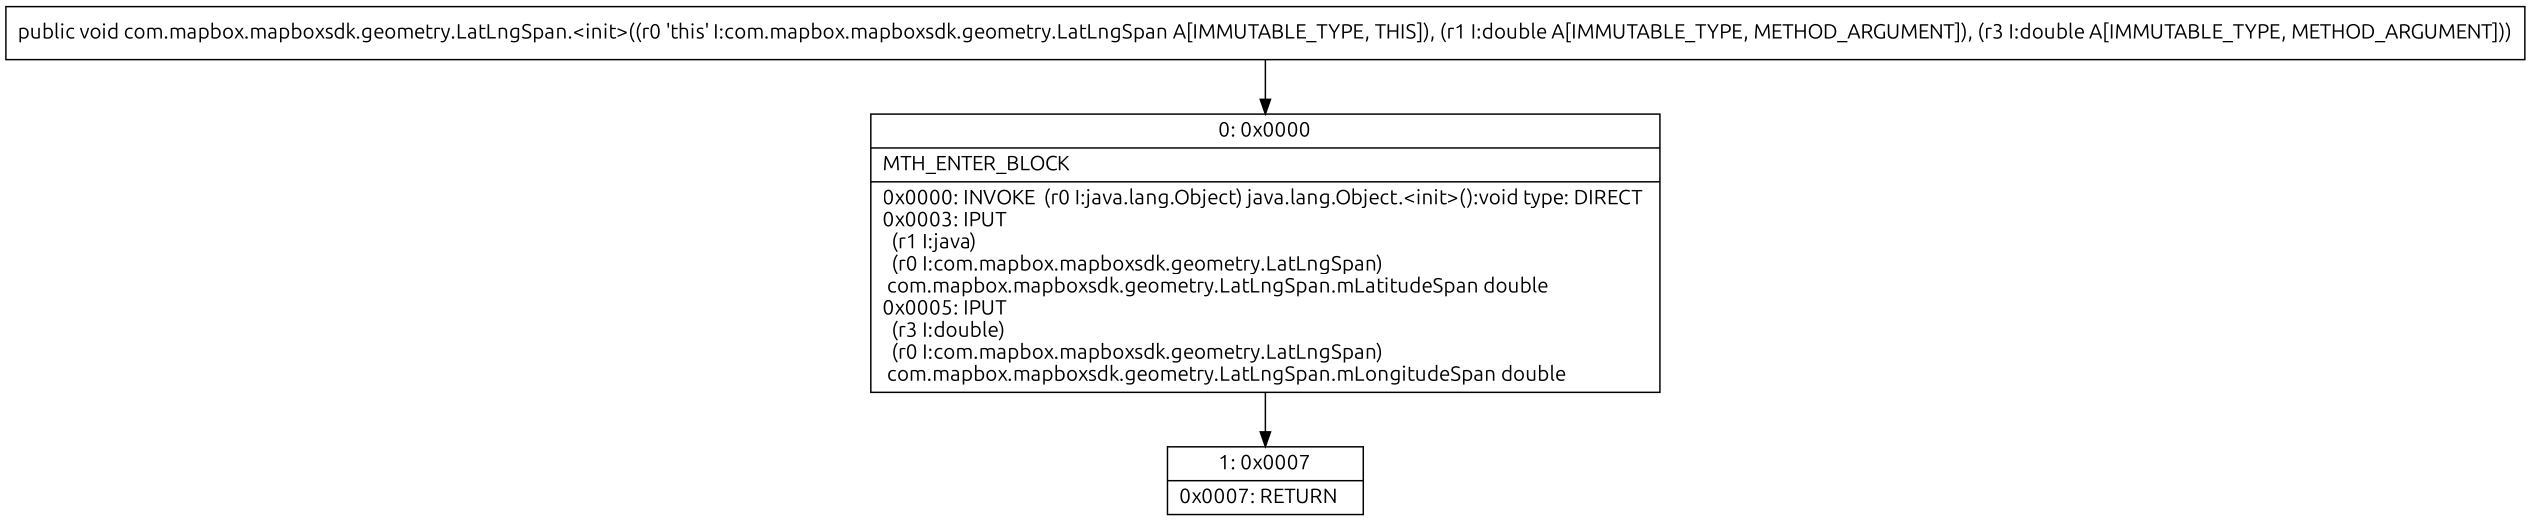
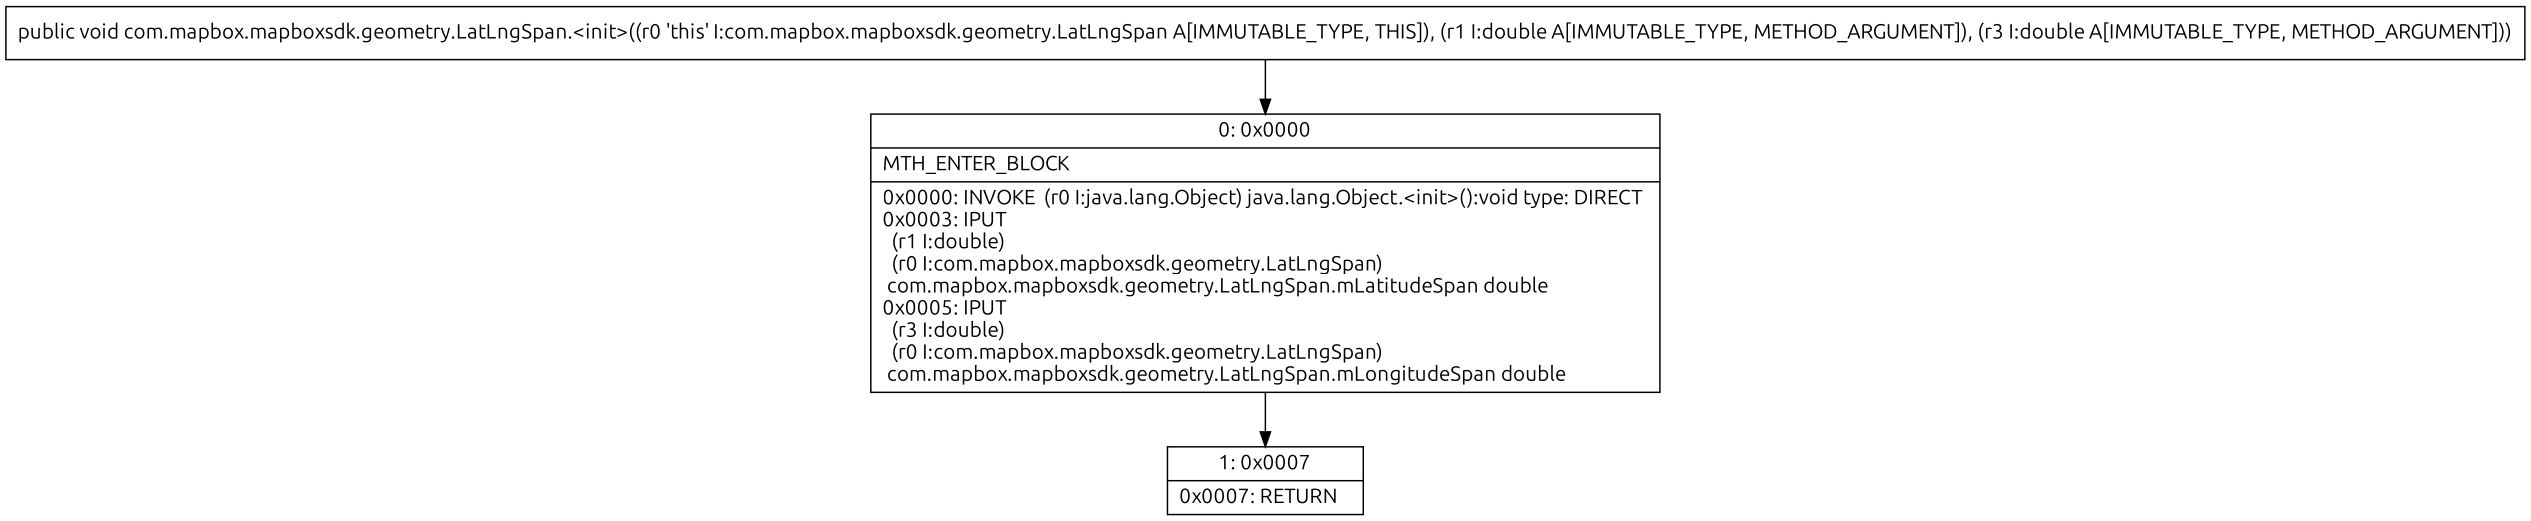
node "0: 0x0000": text "(r1 I:java)" -> "(r1 I:double)"
